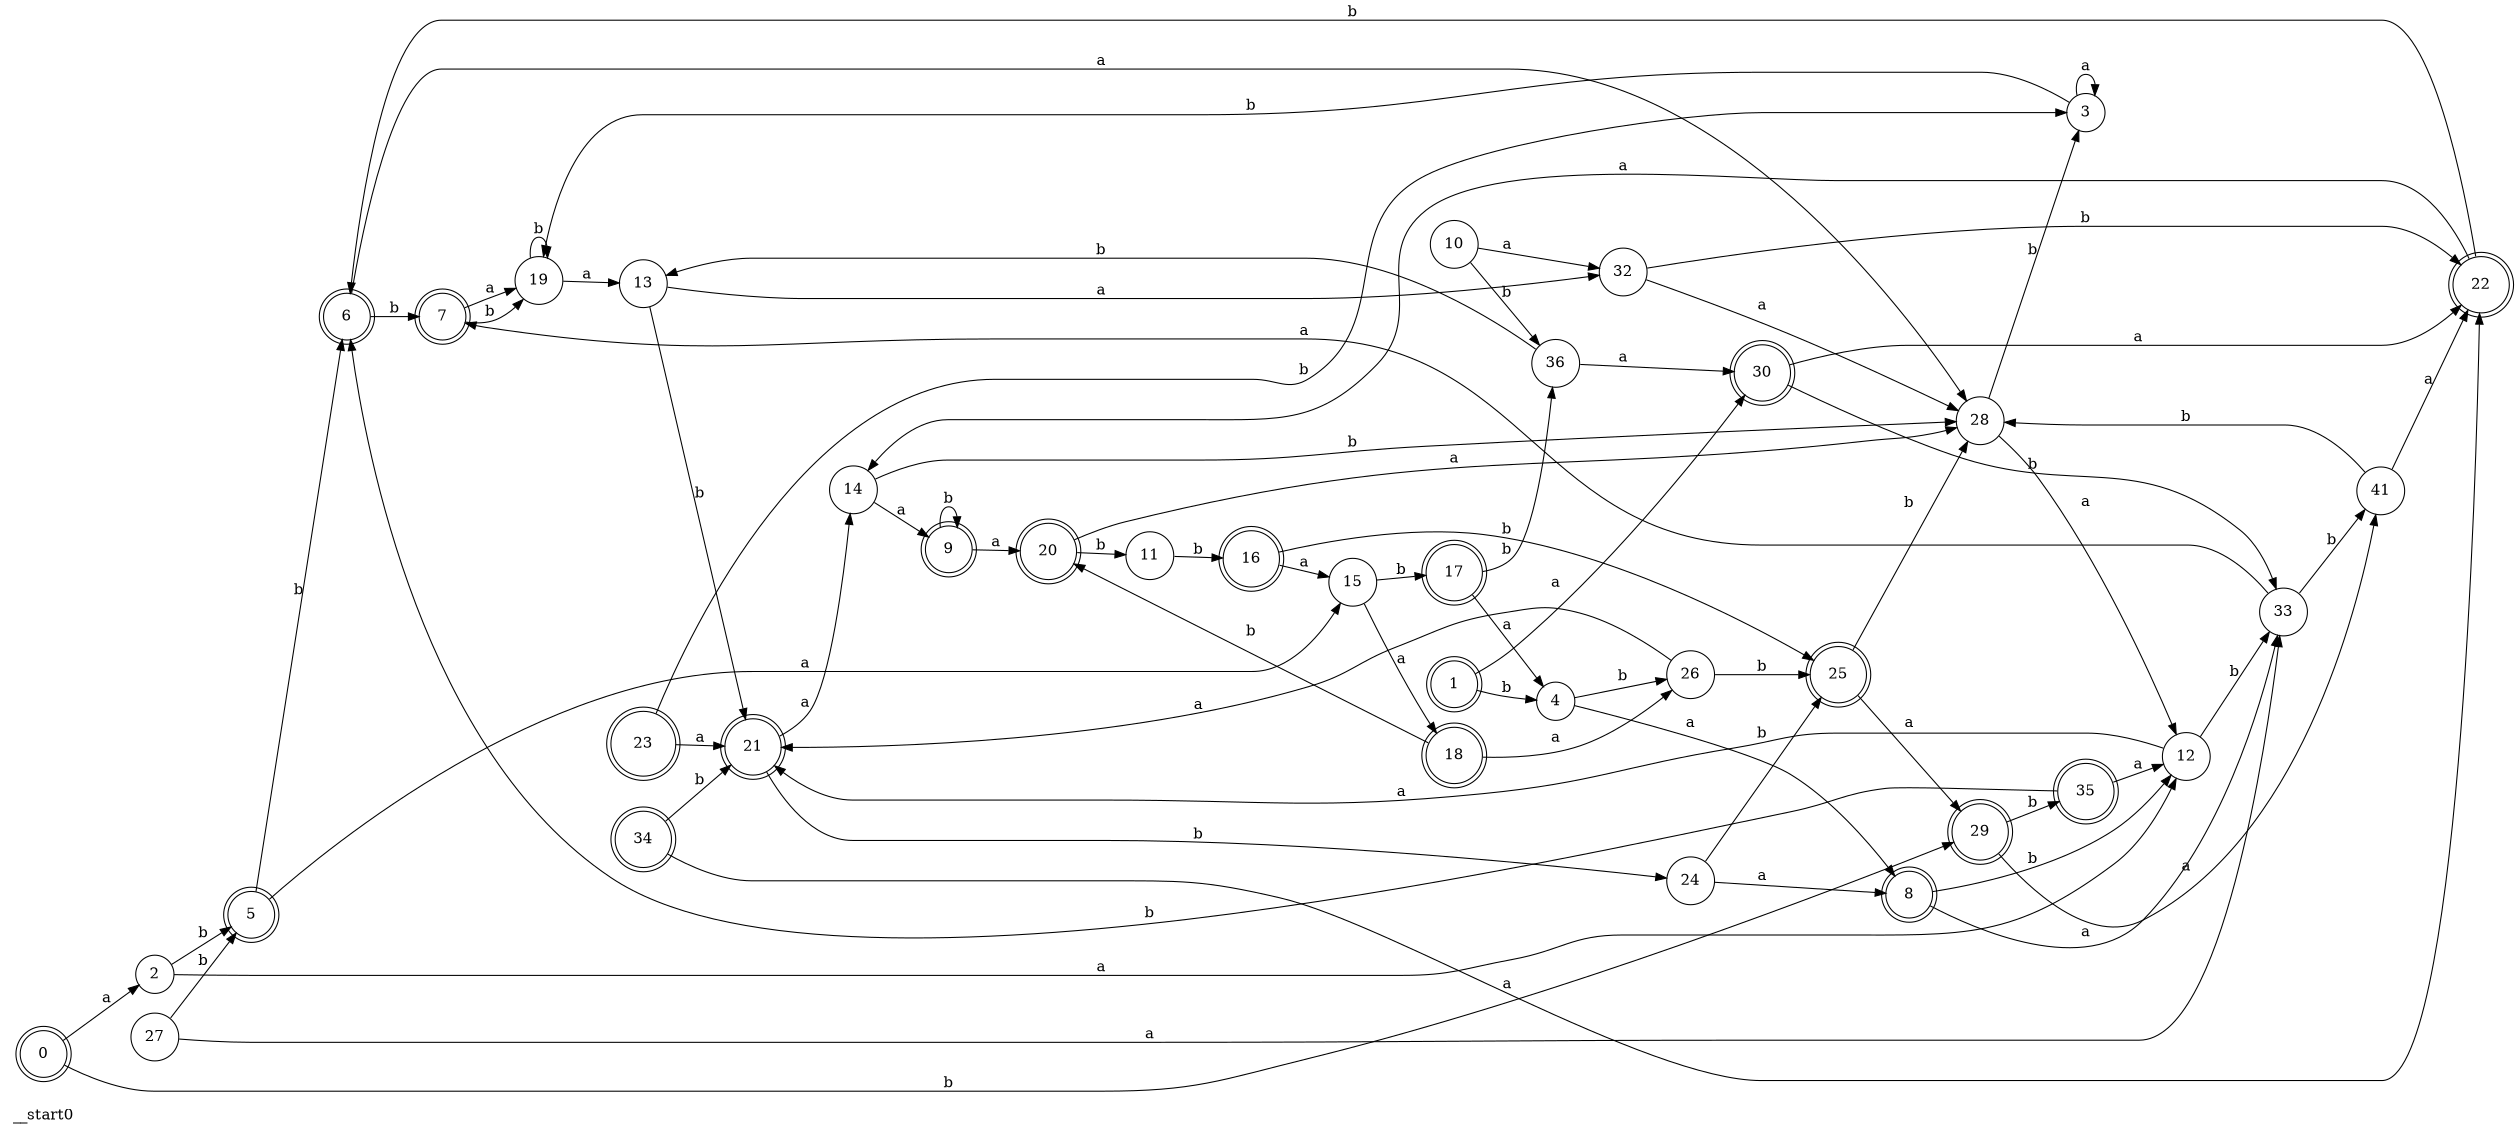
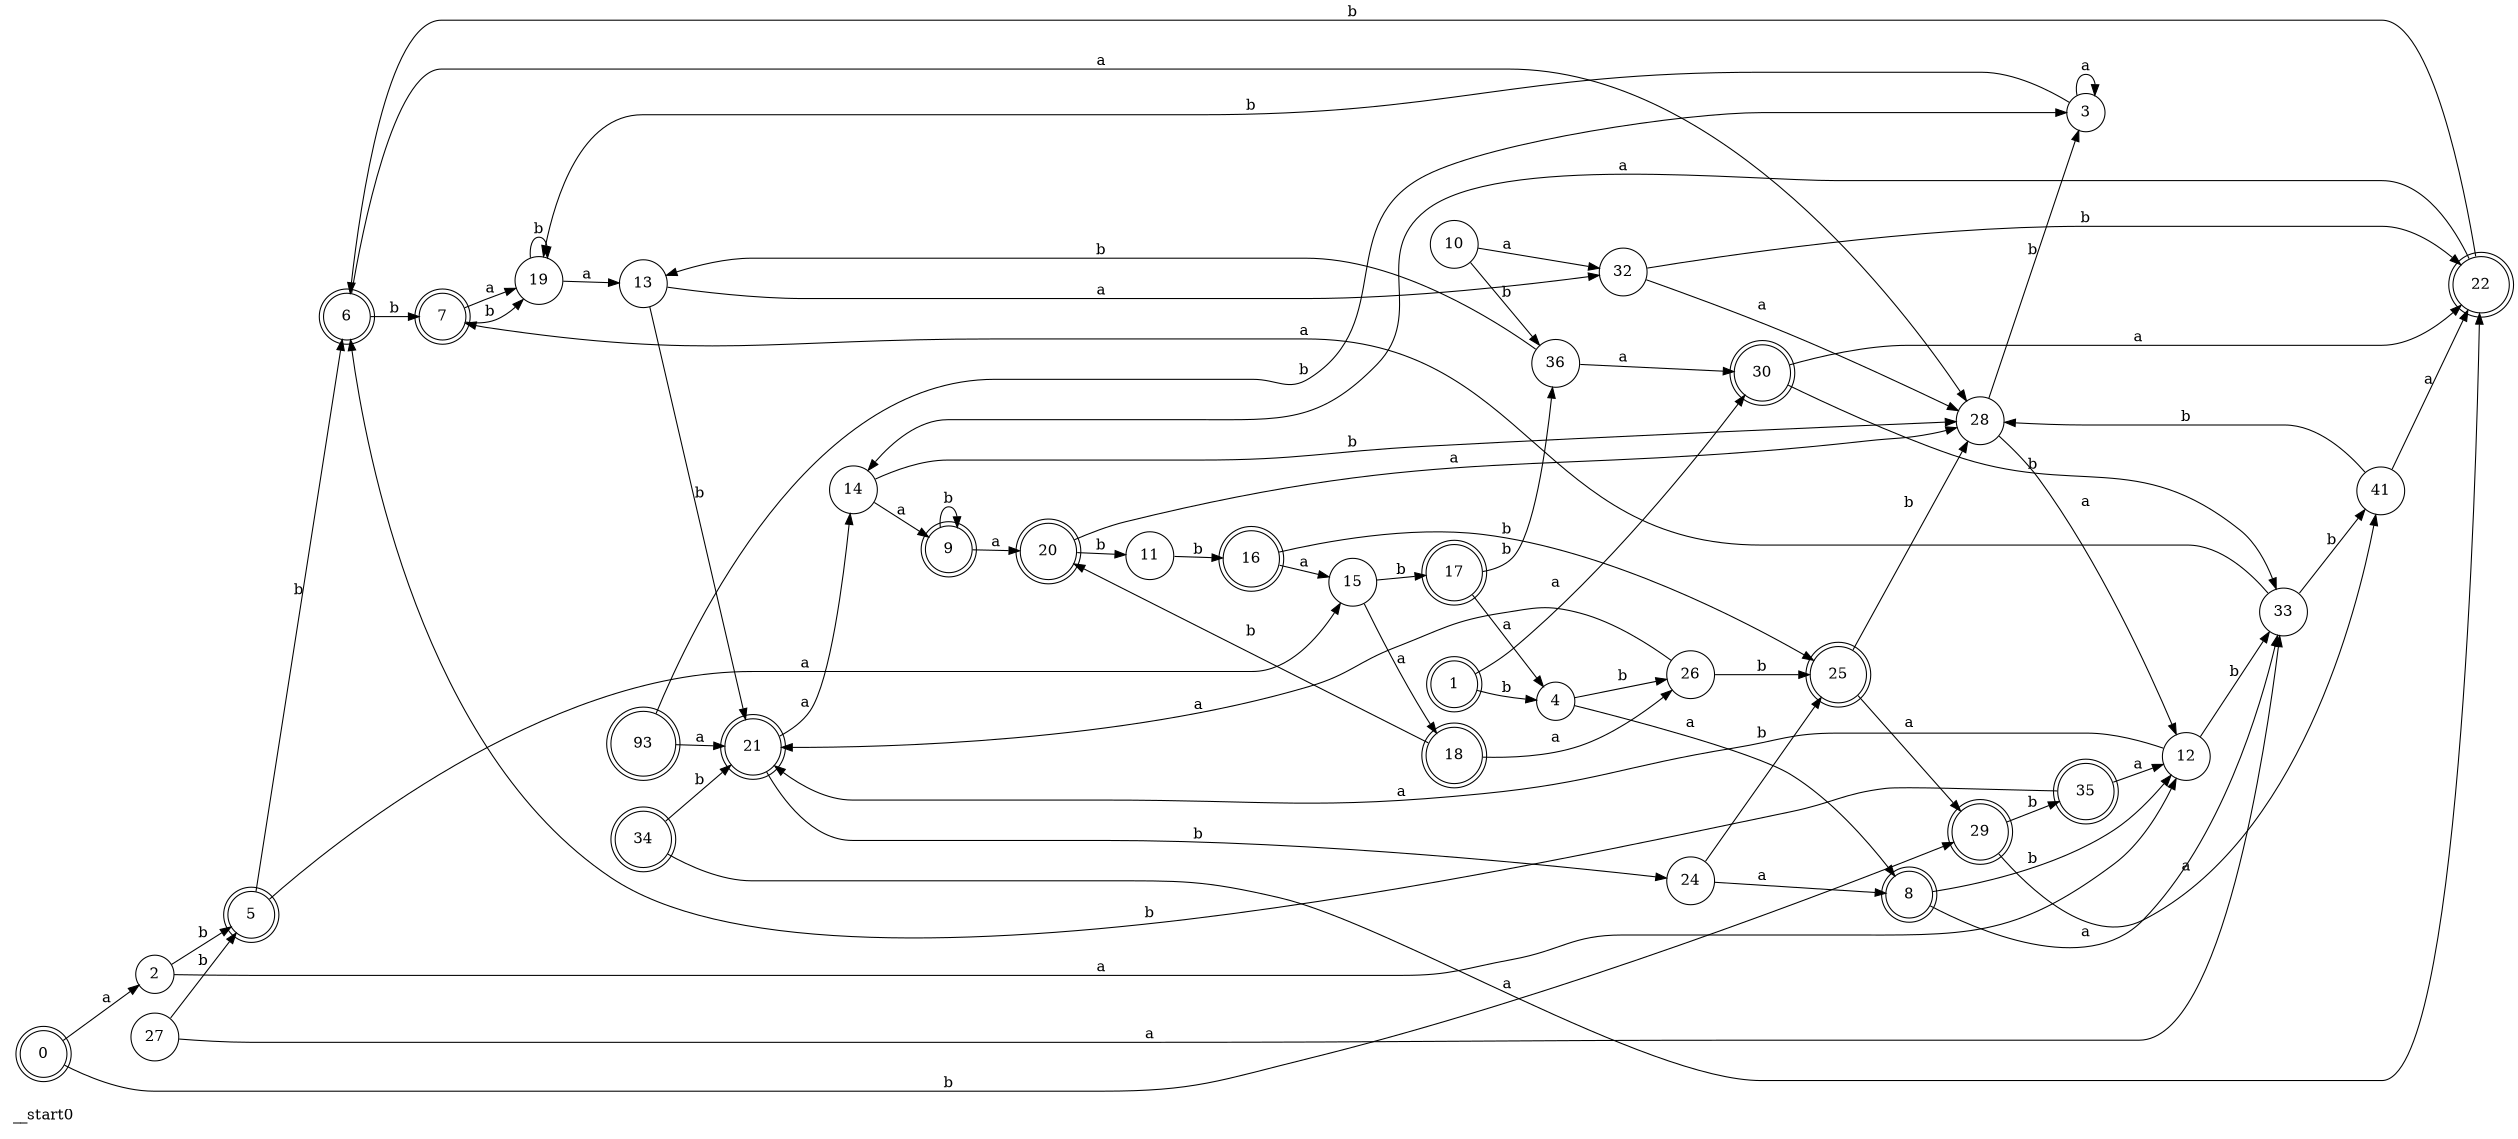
node "23": label "23" -> "93"
